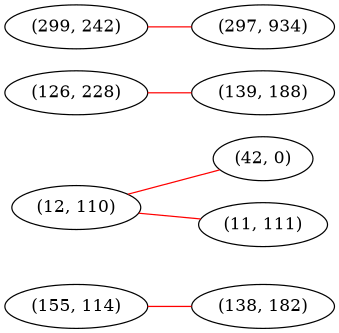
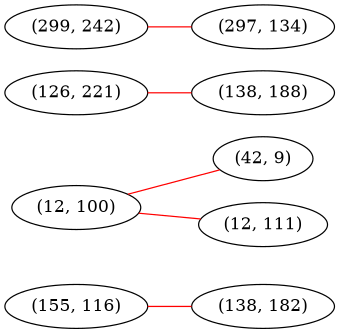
node "(297, 934)": label "(297, 934)" -> "(297, 134)"
node "(126, 228)": label "(126, 228)" -> "(126, 221)"
node "(139, 188)": label "(139, 188)" -> "(138, 188)"
node "(42, 0)": label "(42, 0)" -> "(42, 9)"
node "(12, 110)": label "(12, 110)" -> "(12, 100)"
node "(11, 111)": label "(11, 111)" -> "(12, 111)"
node "(155, 114)": label "(155, 114)" -> "(155, 116)"
